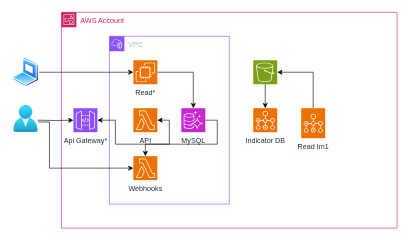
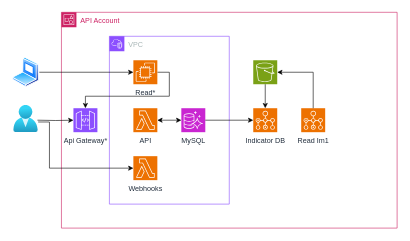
node "AWS Account": label "AWS Account" -> "API Account"
edge "Read*" -> "MySQL": now "Read*" -> "Api Gateway*"
node "Read Im1": size 24x30 -> 24x24
edge "Api Gateway*" -- "API": now "MySQL" -- "API"
edge "MySQL" -> "Webhooks": now "MySQL" -> "Indicator DB"
